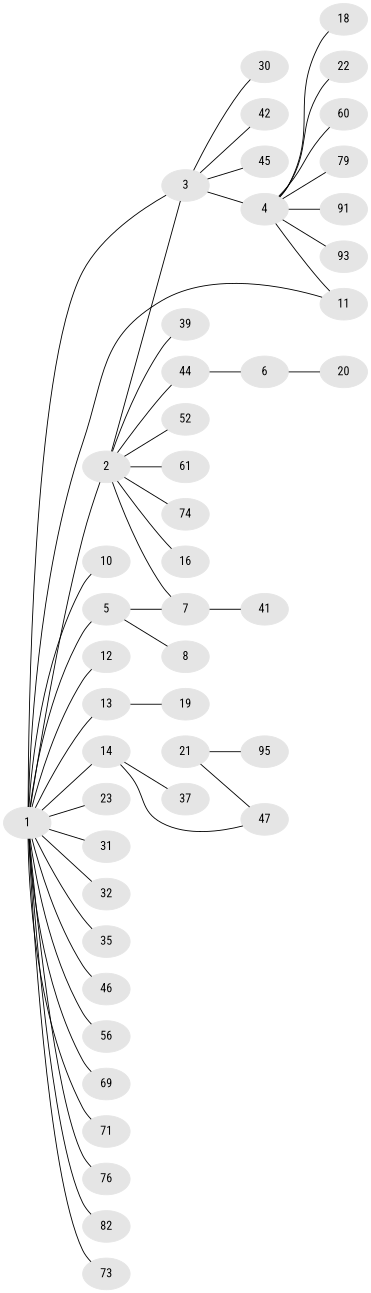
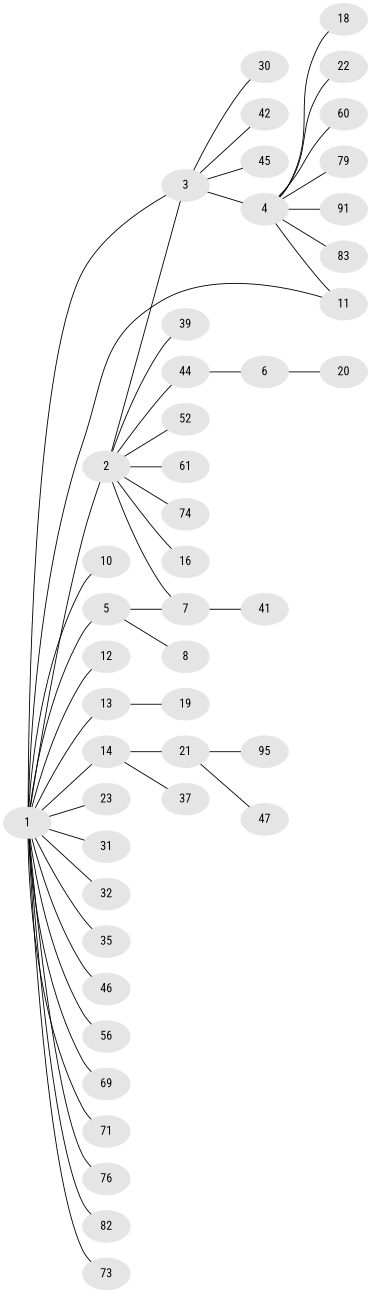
node "93": label "93" -> "83"
edge "14" -- "47": now "14" -- "21"
